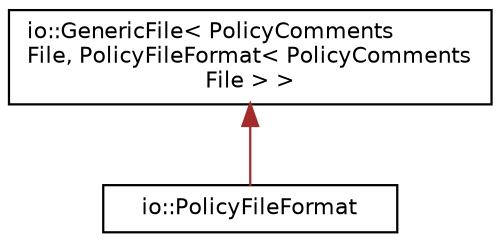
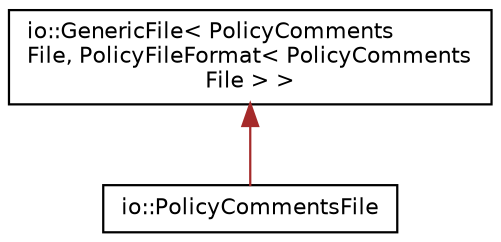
node "io::PolicyFileFormat": label "io::PolicyFileFormat" -> "io::PolicyCommentsFile"
